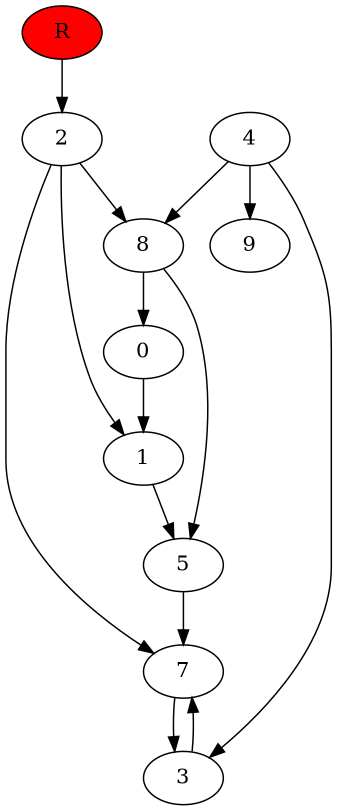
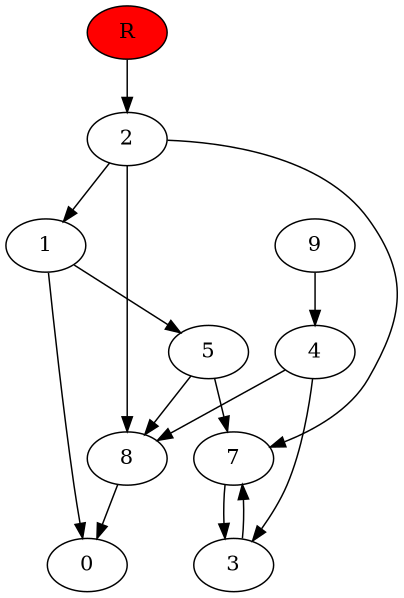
edge "4" -> "9": reversed
edge "8" -> "5": reversed
edge "0" -> "1": reversed
